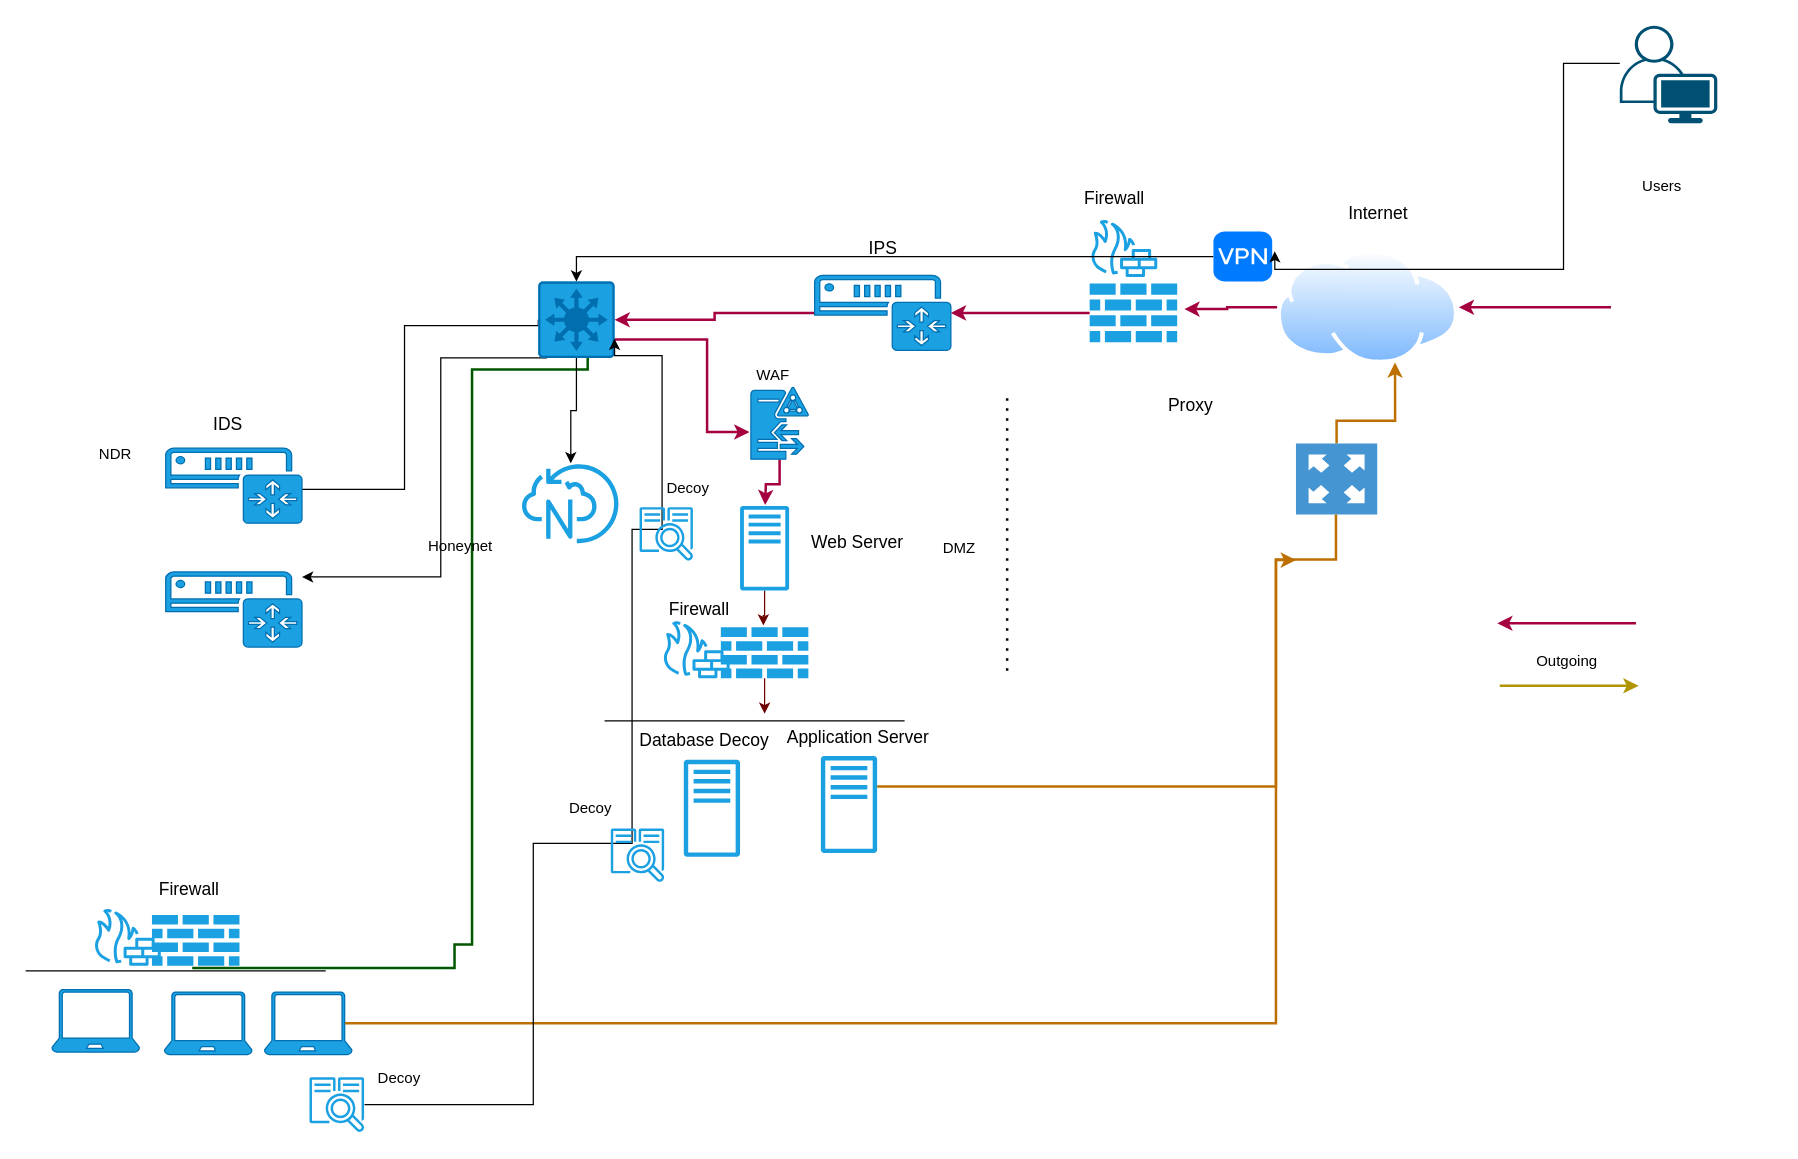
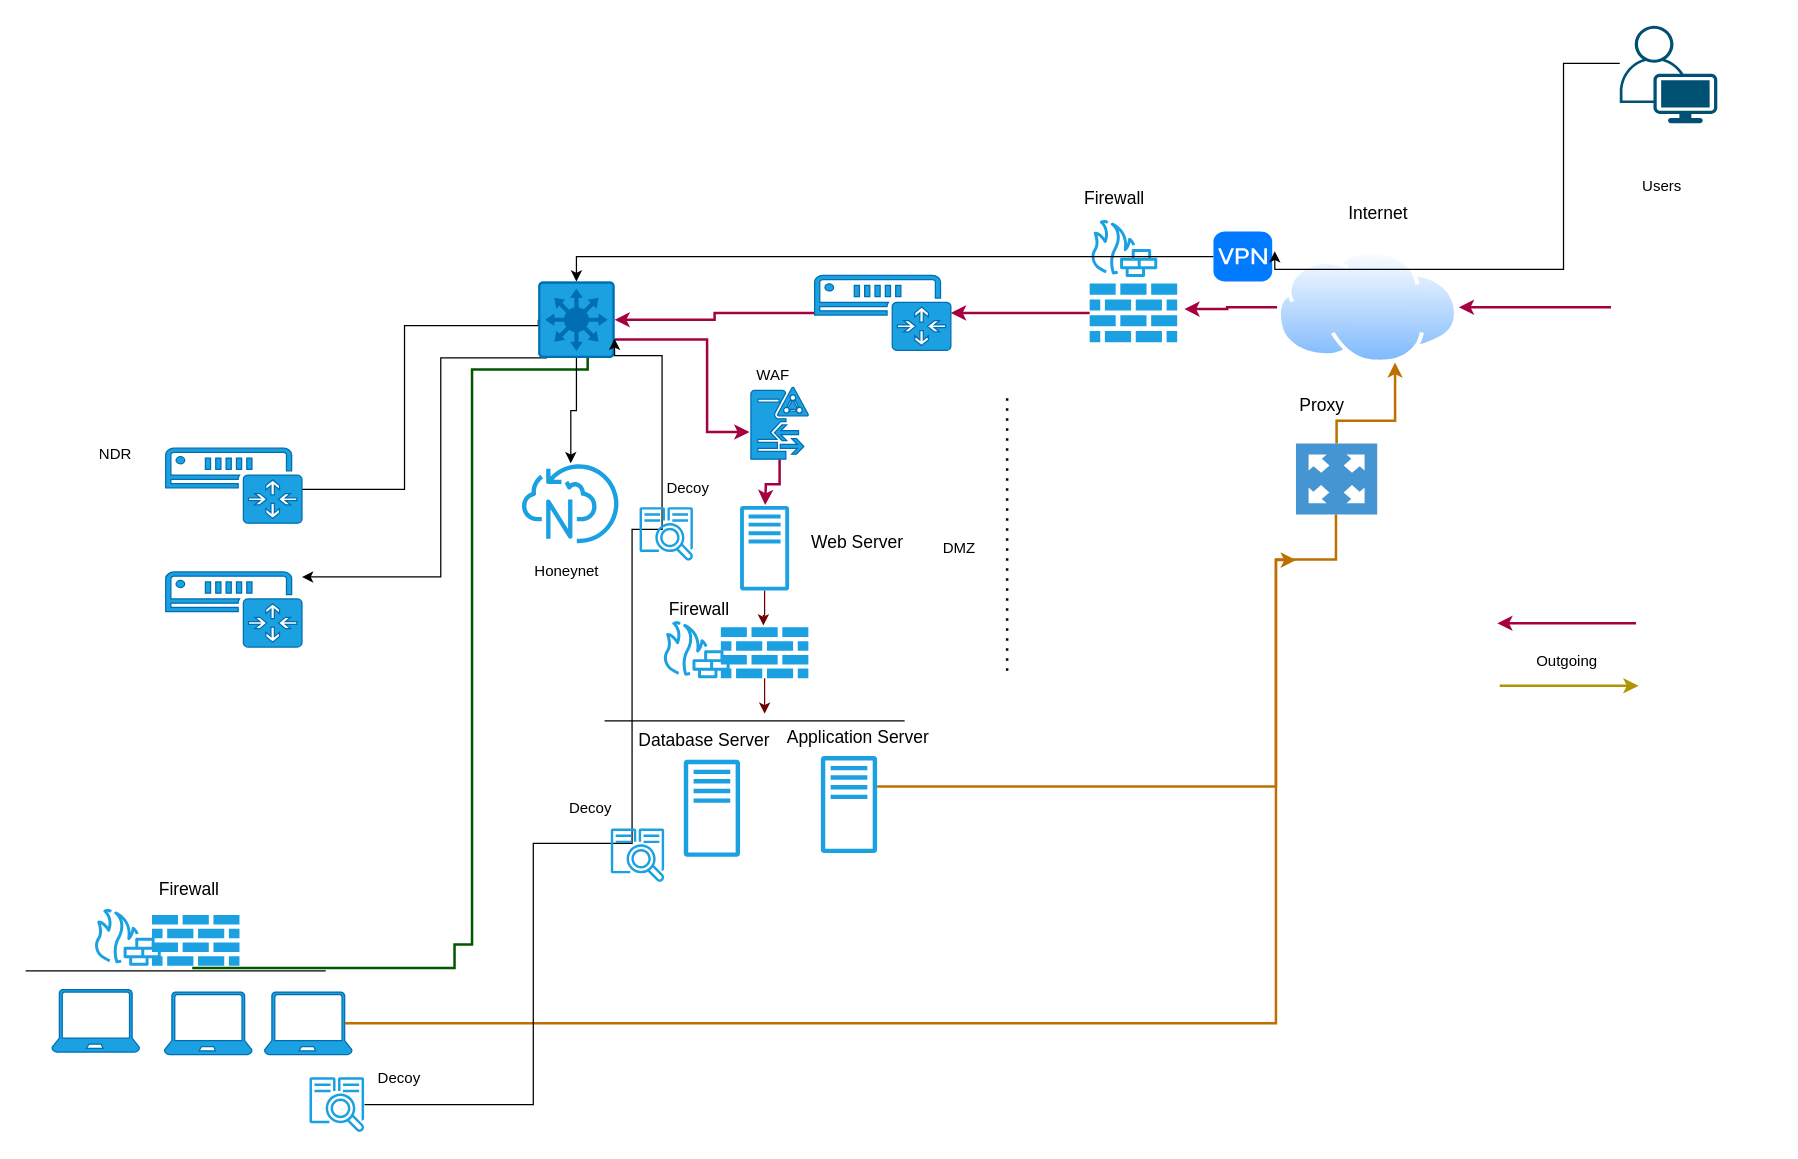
node "IPS": removed
node "Proxy": moved (1191, 406) -> (1322, 406)
node "IDS": removed
node "Honeynet": moved (461, 547) -> (567, 572)
node "Database Decoy": label "Database Decoy" -> "Database Server"
